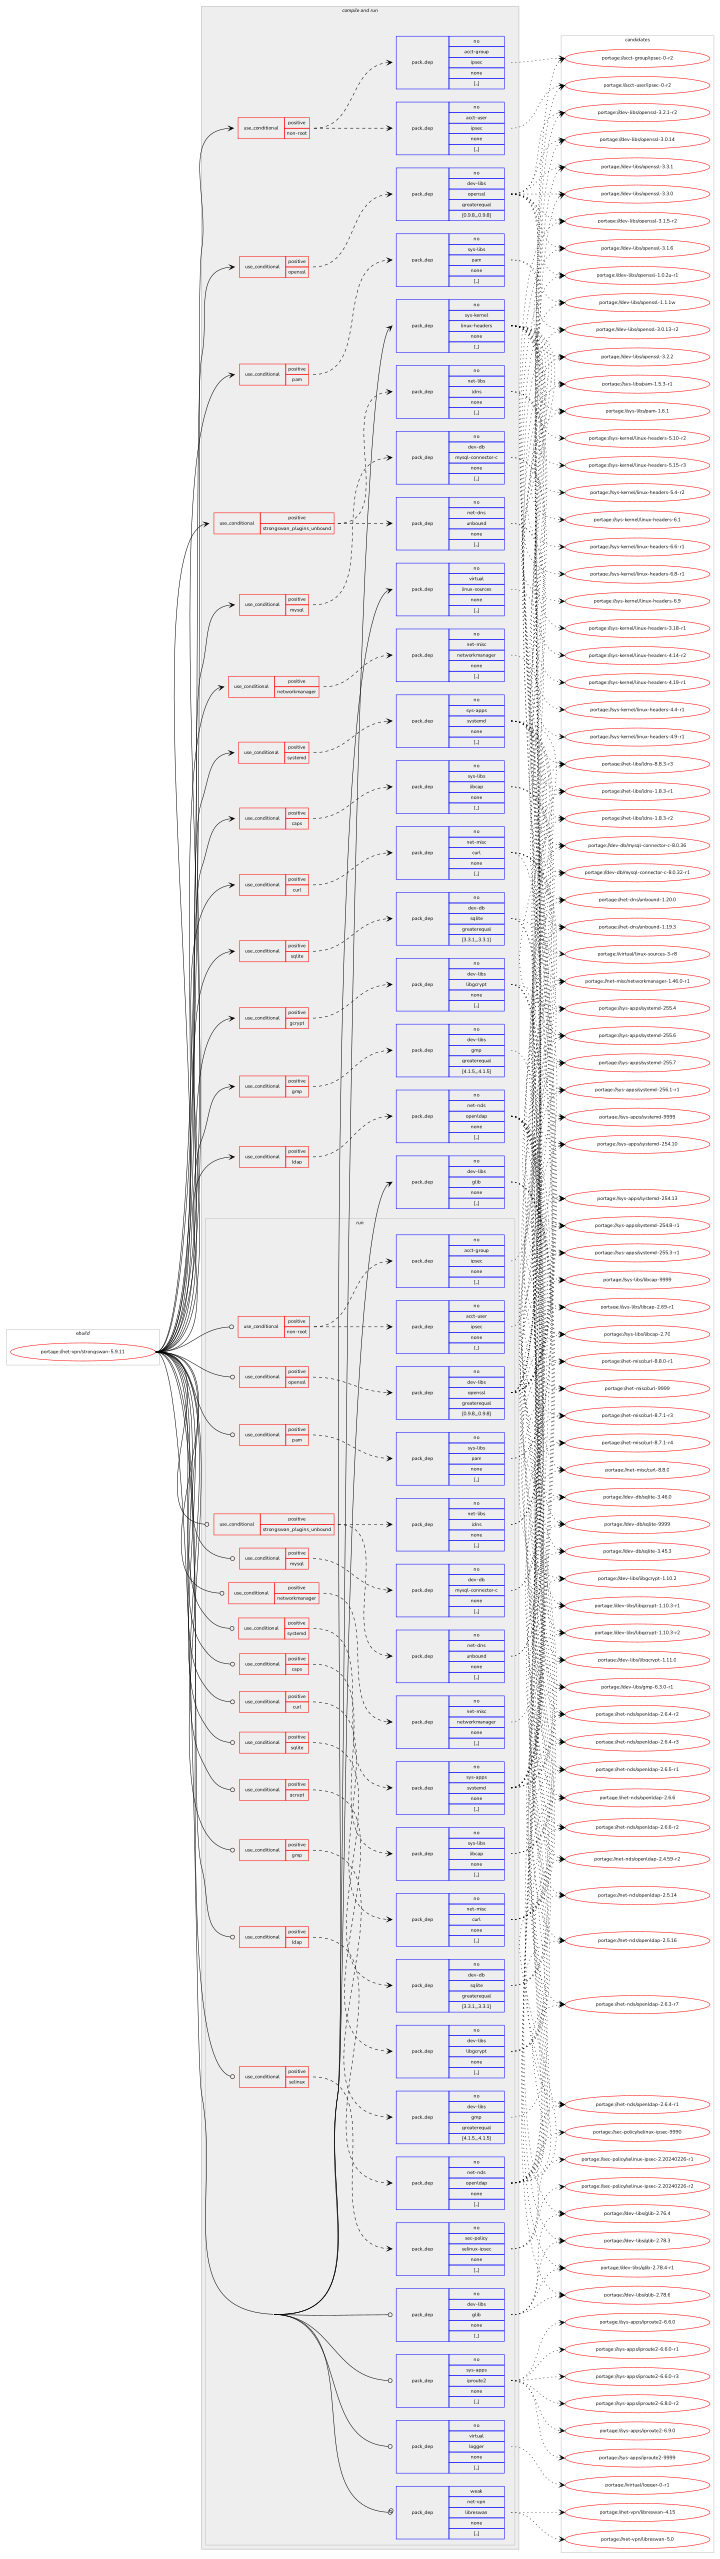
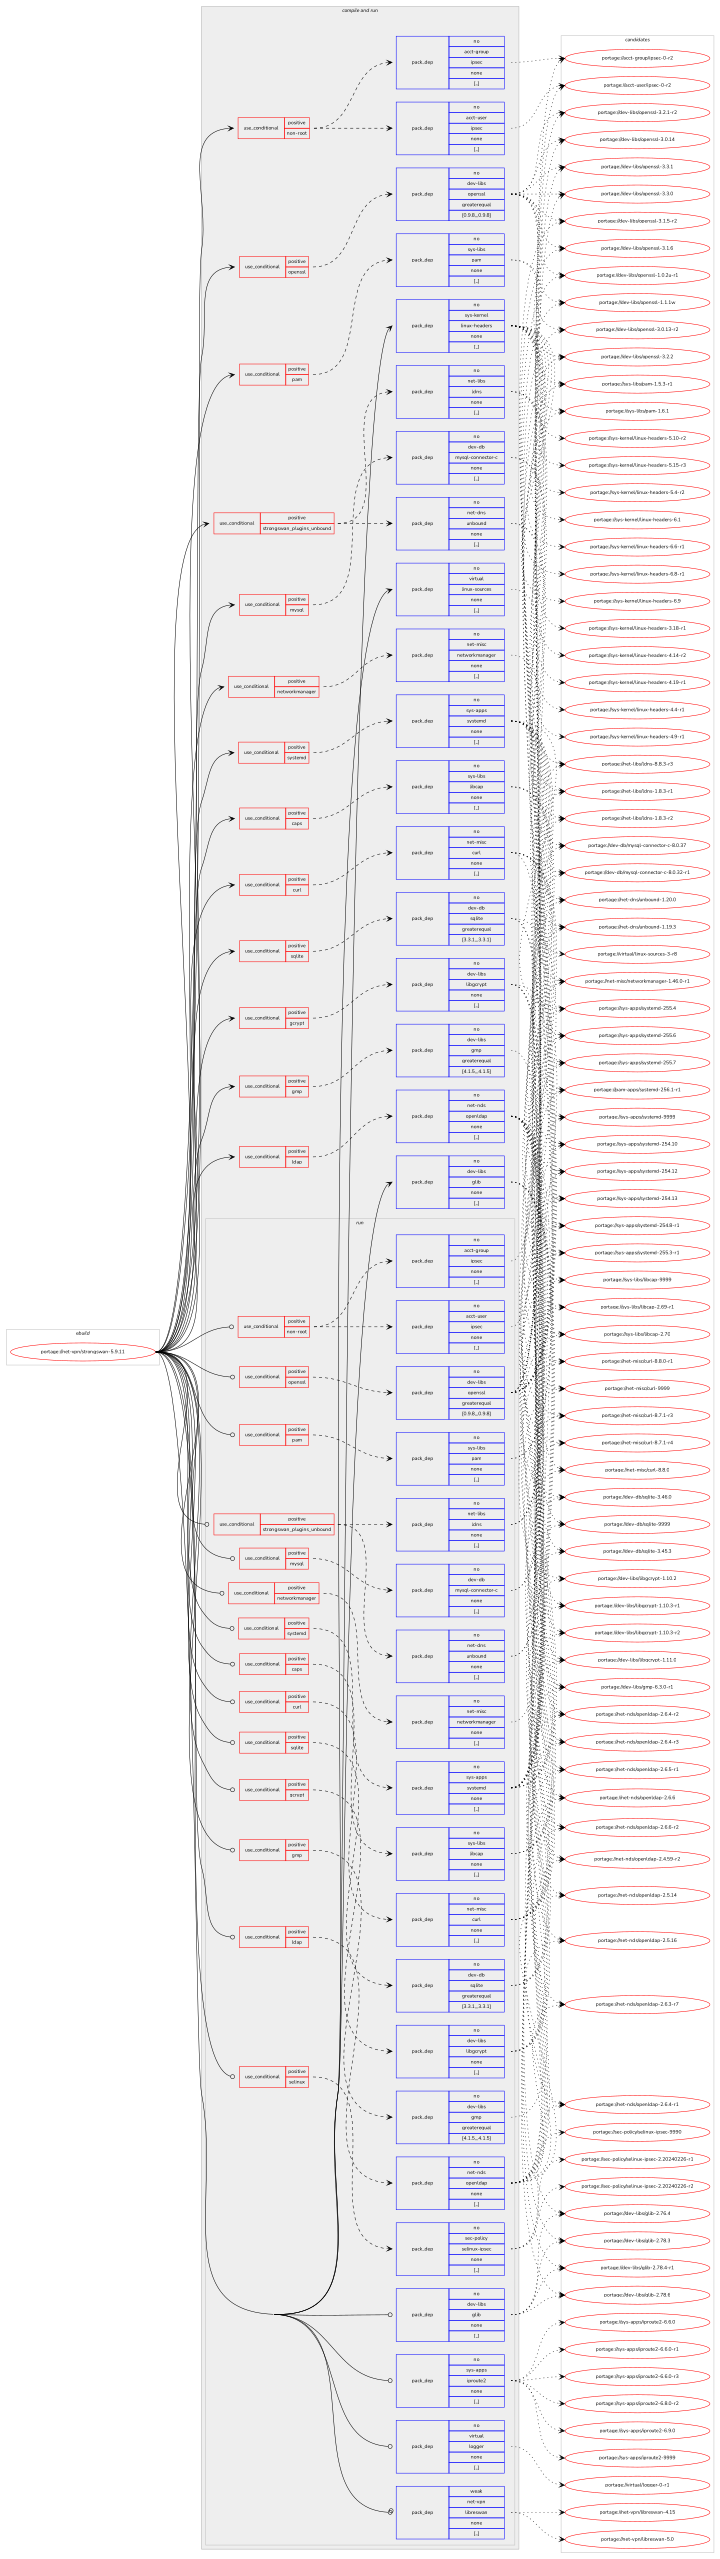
node "portage://dev-db/mysql-connector-c-8.0.36": label "portage://dev-db/mysql-connector-c-8.0.36" -> "portage://dev-db/mysql-connector-c-8.0.37"
node "portage://sys-apps/systemd-256.1-r1": label "portage://sys-apps/systemd-256.1-r1" -> "portage://pam-apps/systemd-256.1-r1"
node "portage://sys-apps/systemd-254.12": added
